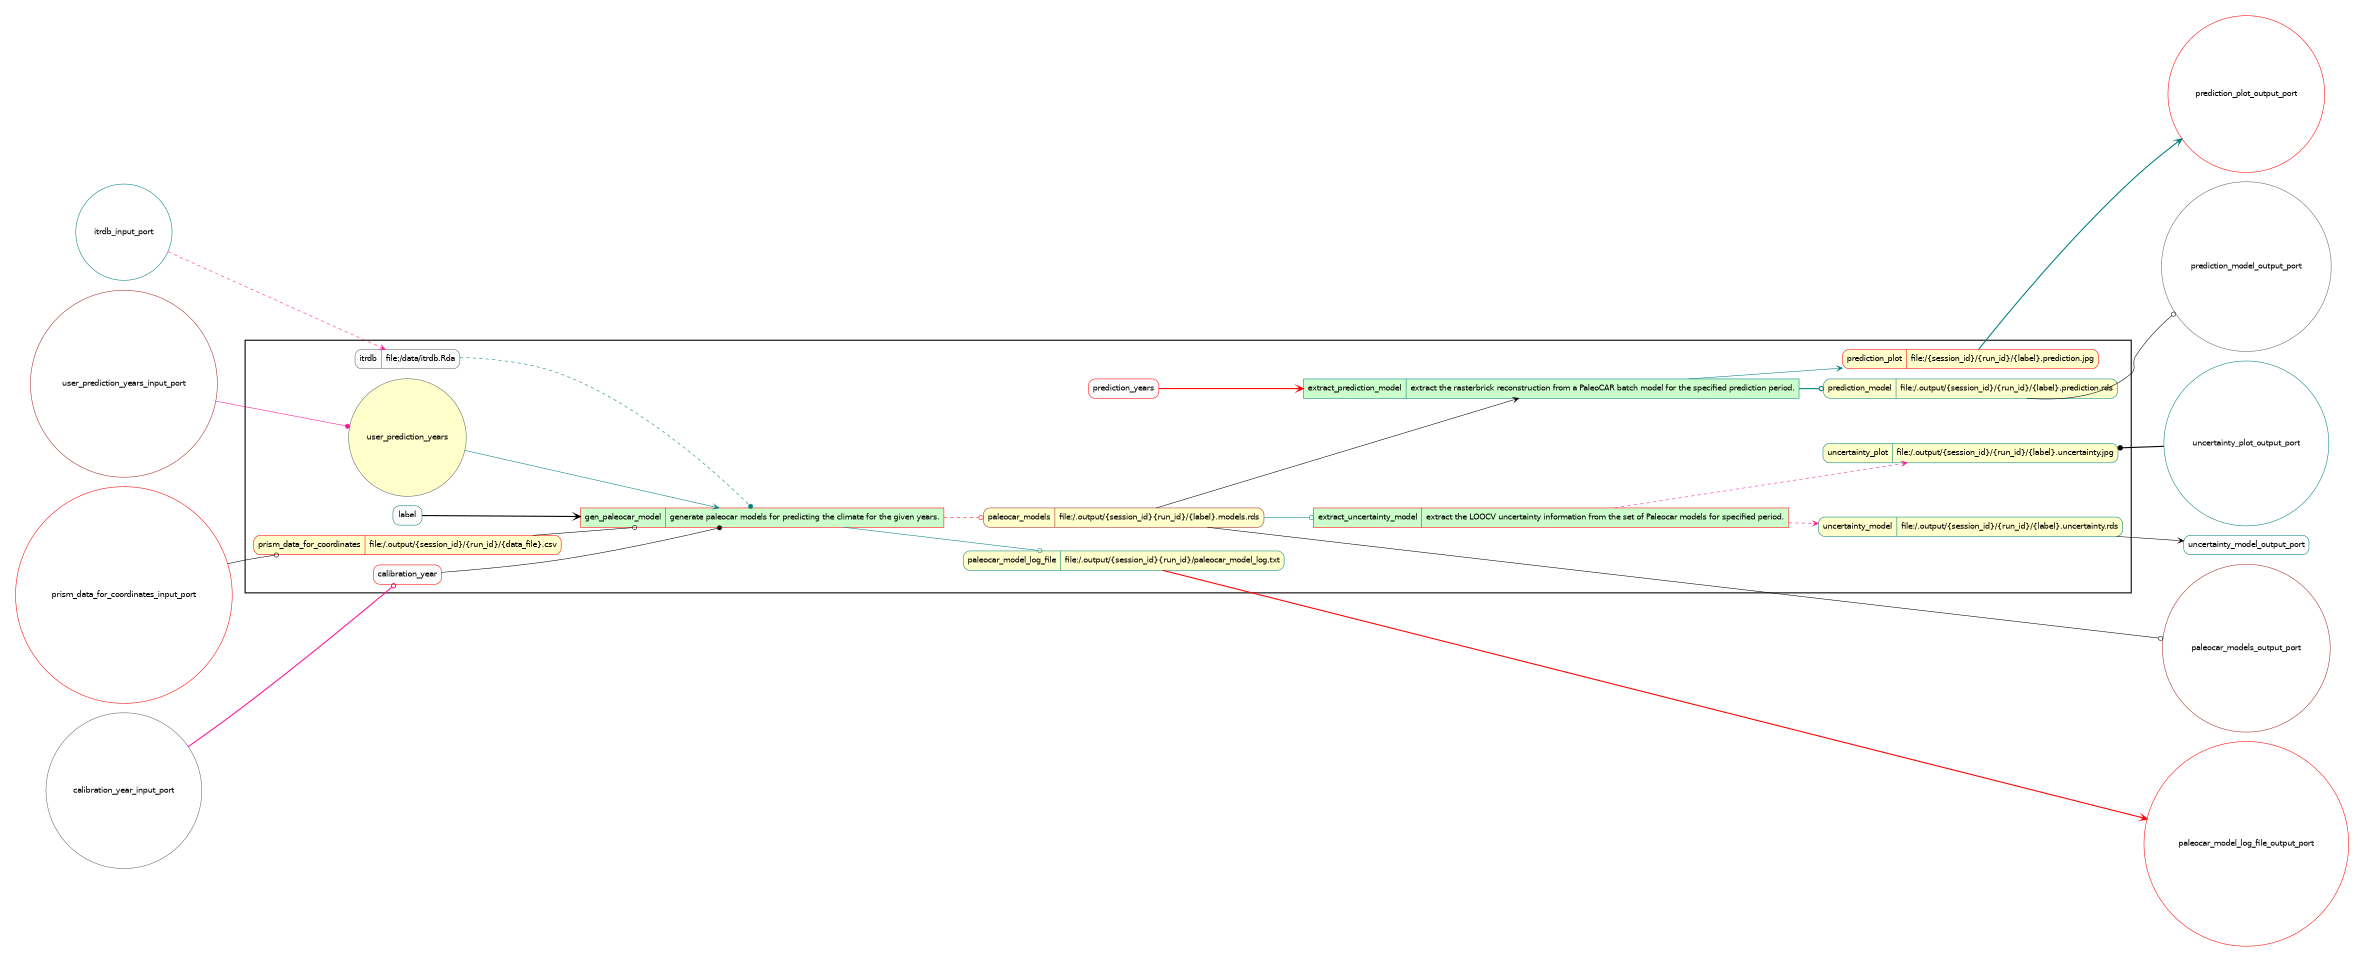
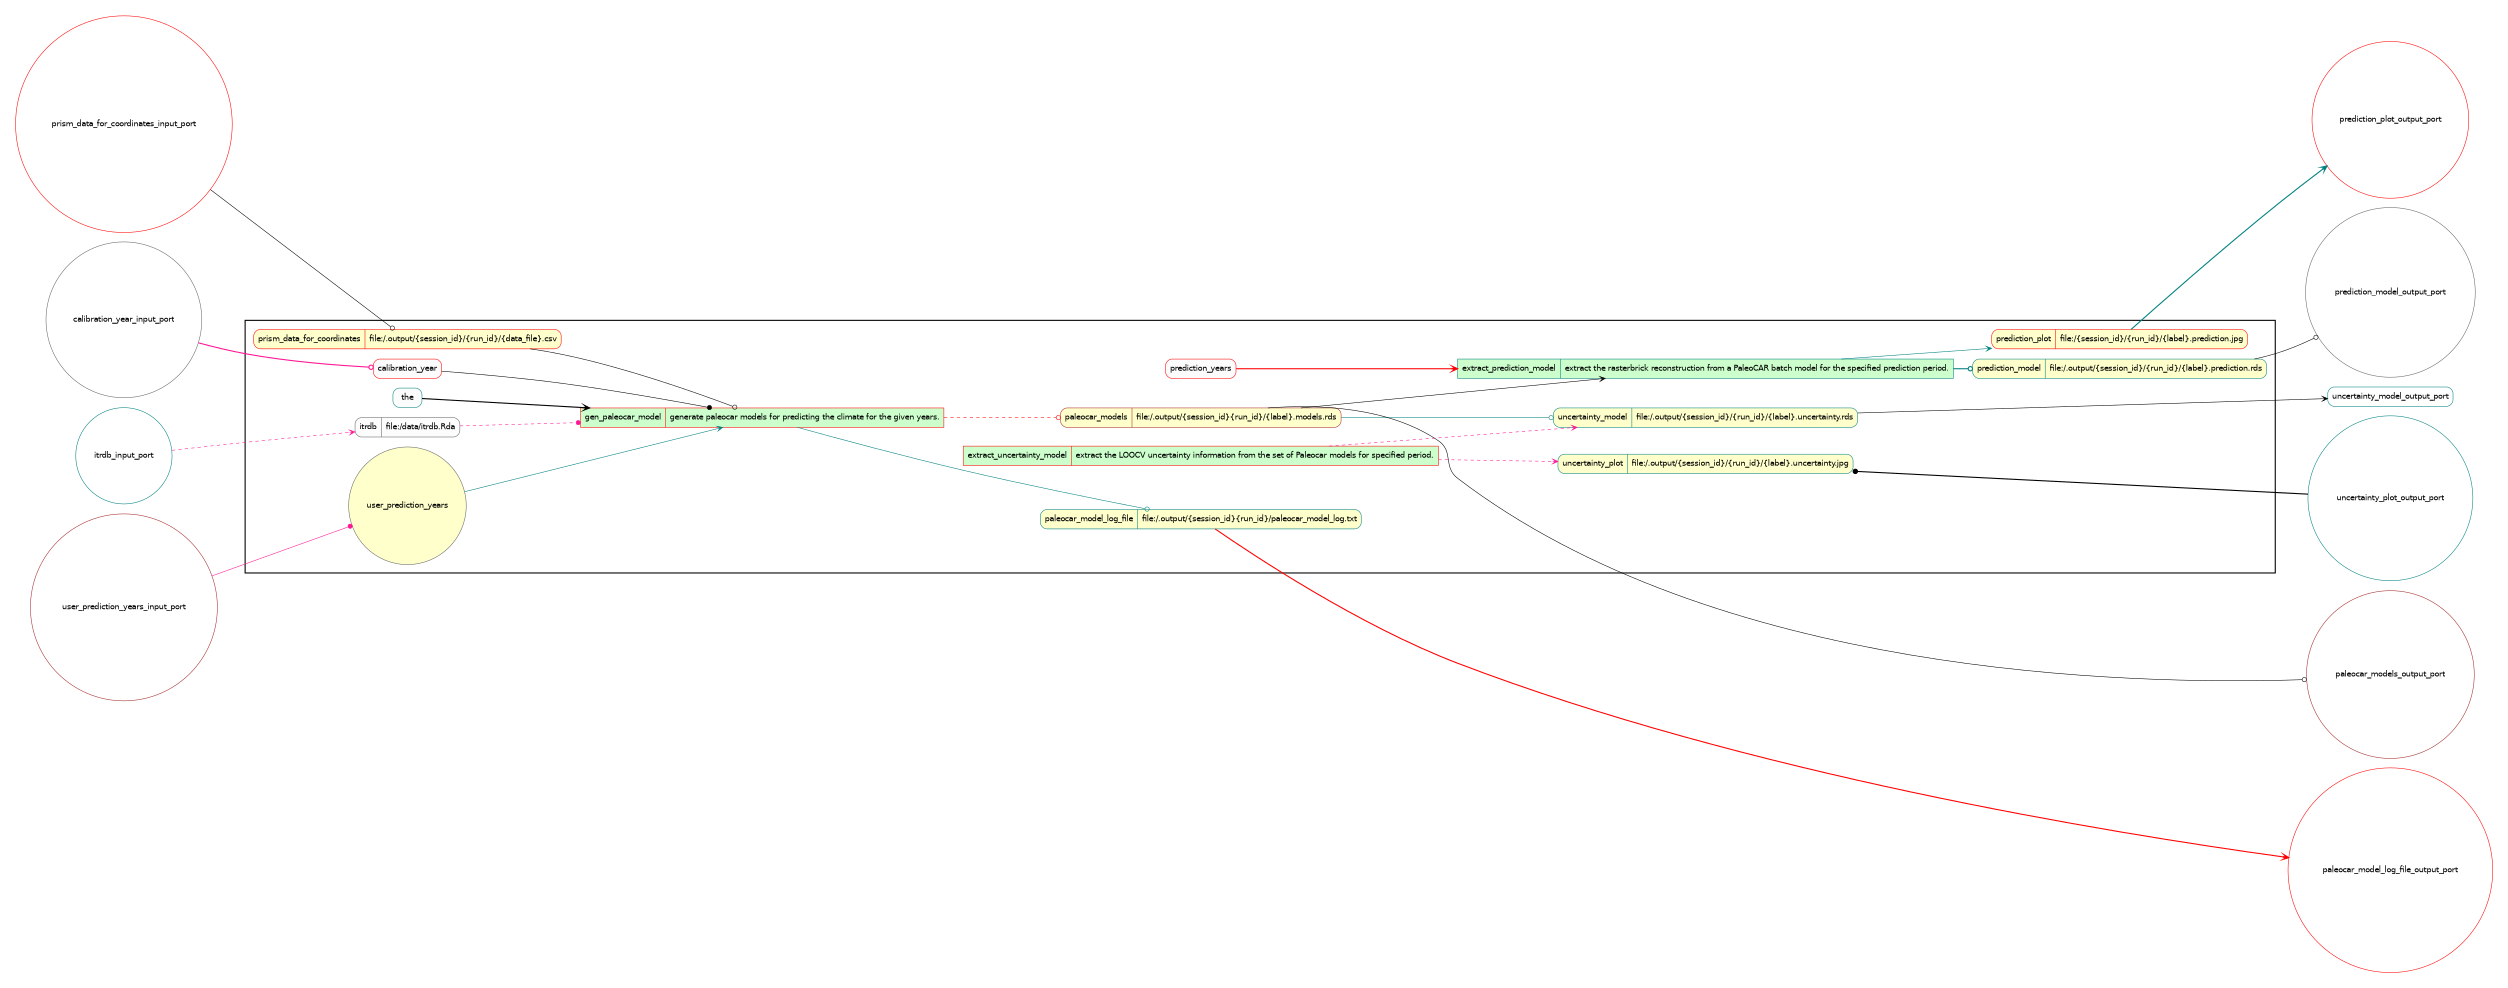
edge "itrdb" -> "gen_paleocar_model": color teal -> deeppink
node "label": label "label" -> "the"
edge "paleocar_models" -> "extract_uncertainty_model": now "paleocar_models" -> "uncertainty_model"
